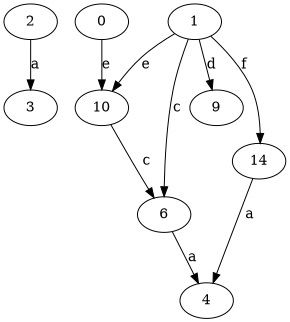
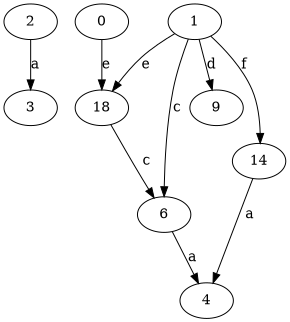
node "10": label "10" -> "18"
